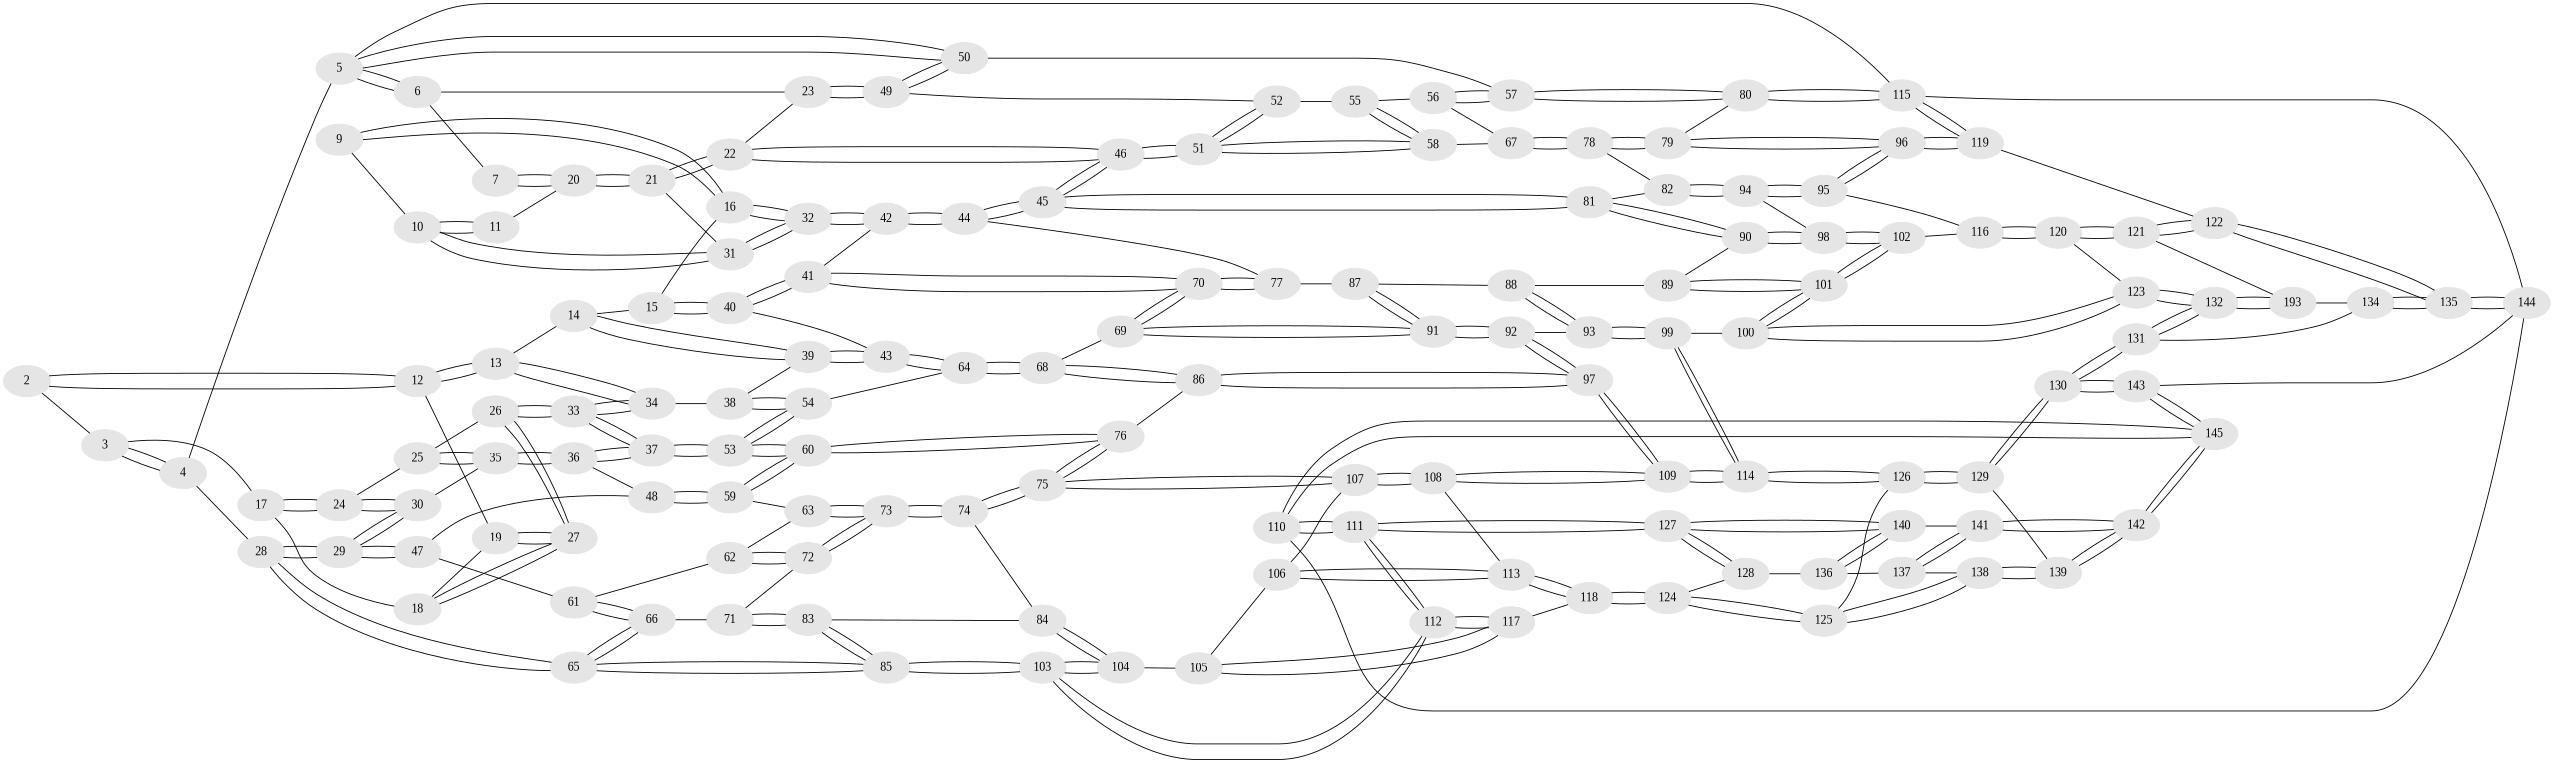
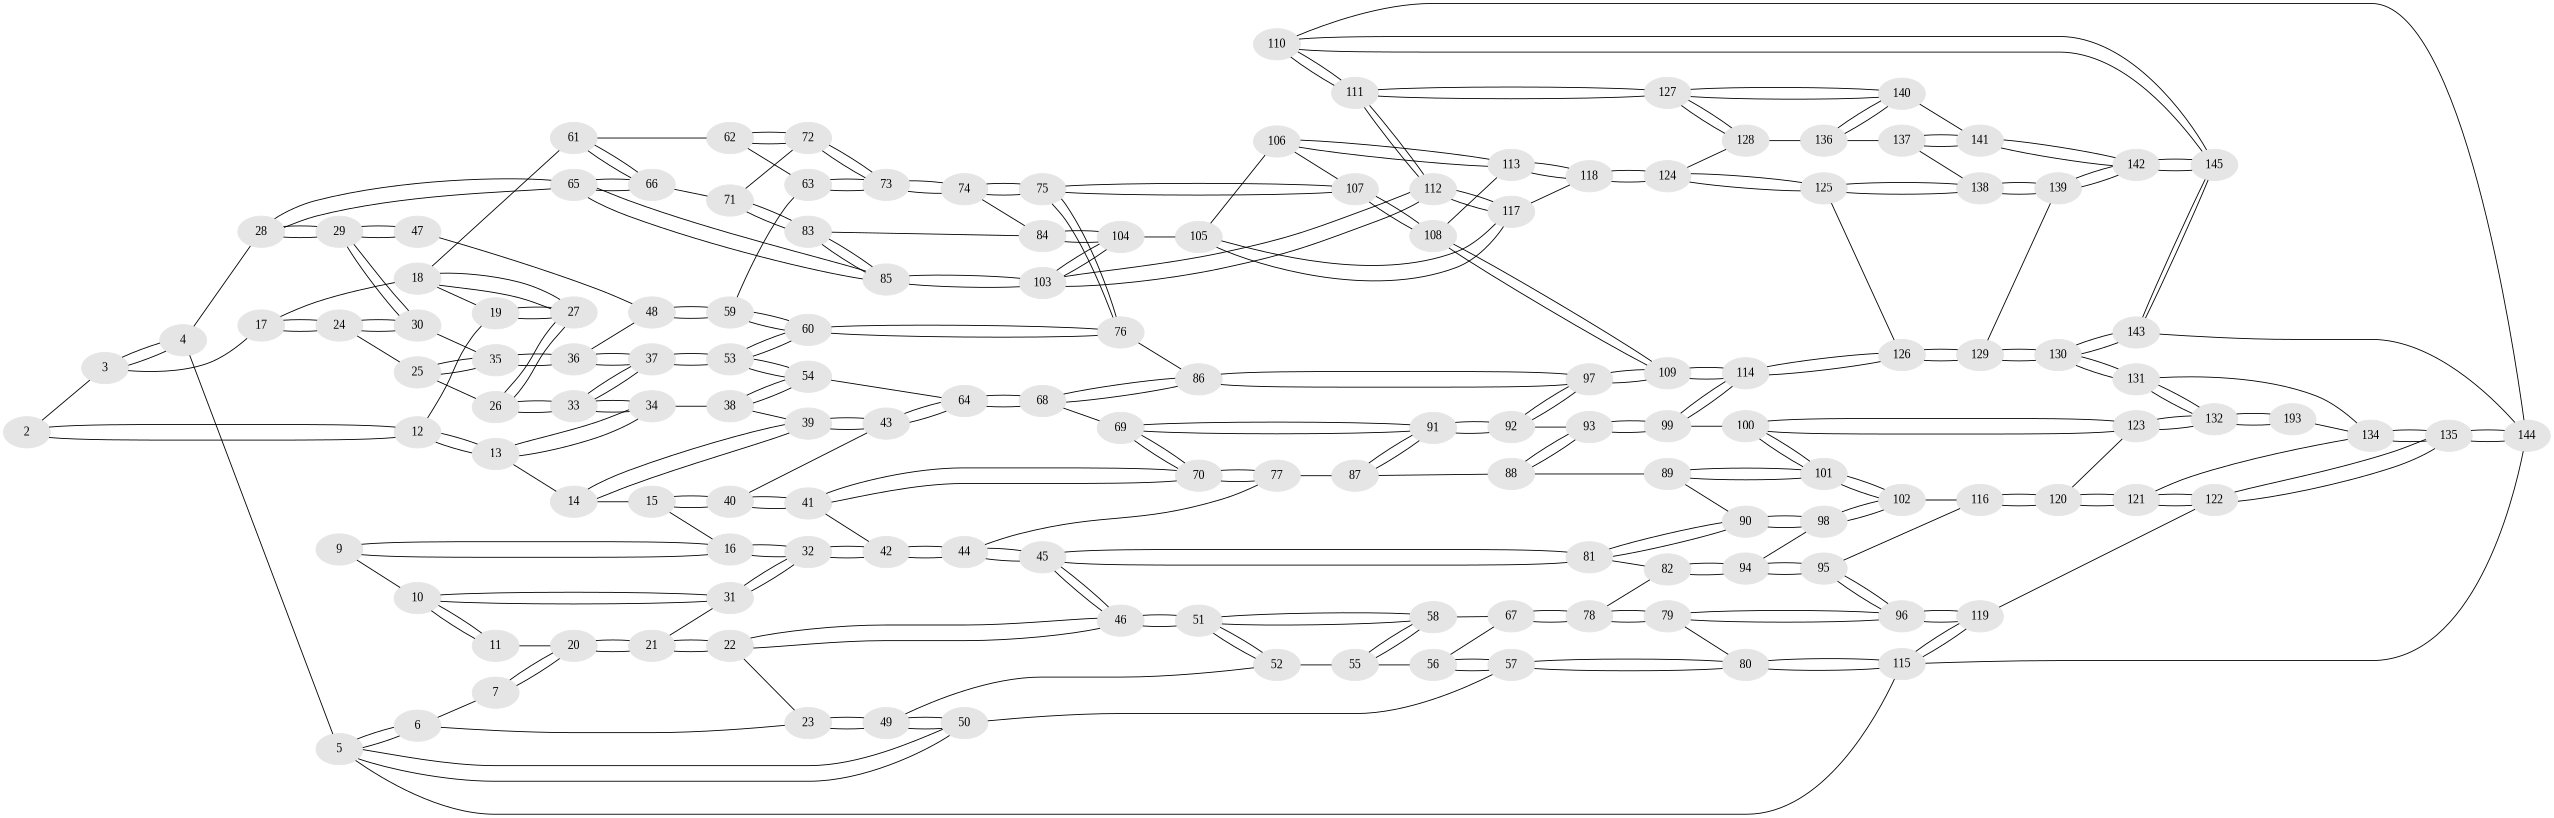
edge "121" -- "193": now "121" -- "134"
edge "47" -- "61": now "18" -- "61"
